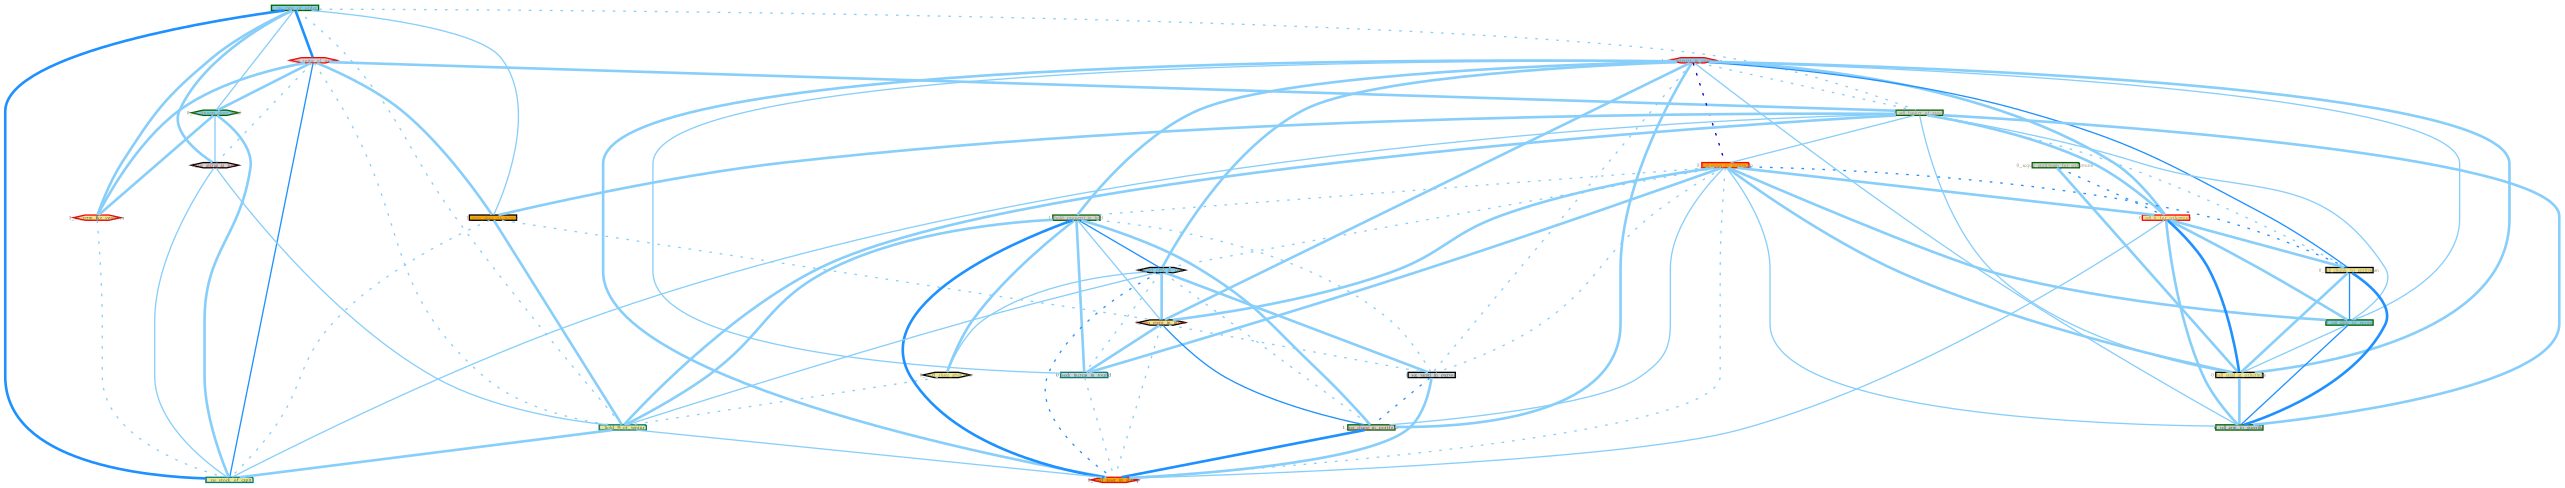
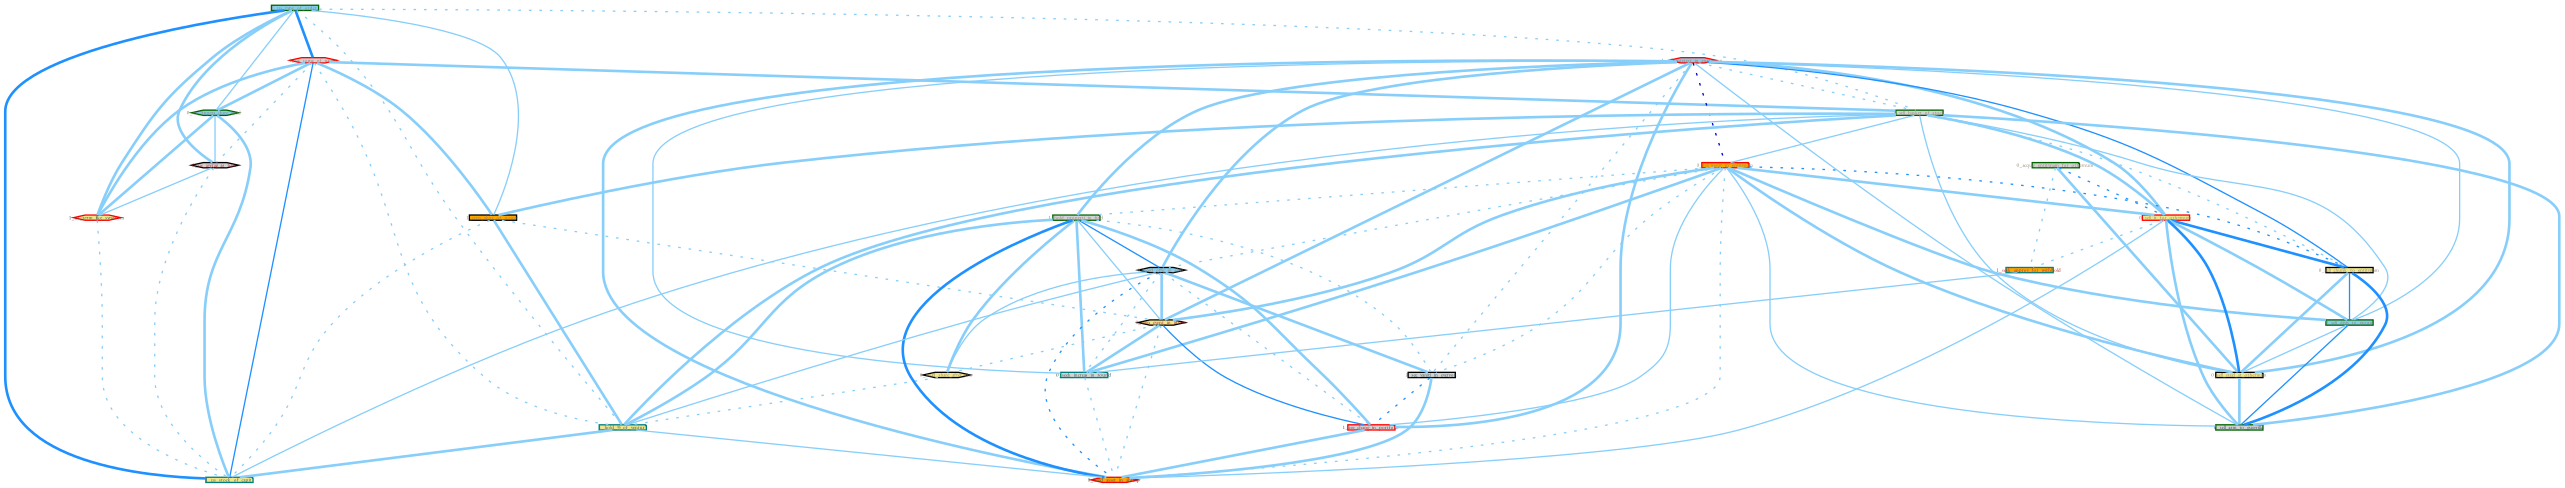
edge "0_sell_it_for_othernum" -- "0_sell_chunk_to_entitynam": color #87cefa -> #1e90ff
node "1_seek_approv_for_withhold": added
edge "0_us_averag_as_base" -- "1_us_stock_of_capit": style solid -> dotted
edge "0_us_averag_as_base" -- "1_hold_%_of_ventur": now "0_us_averag_as_base" -- "1_us_term_like_syndrom"
edge "0_seen_event_in_lifetim" -- "0_see_vaniti_in_everyon": now "0_seen_event_in_lifetim" -- "0_hold_share_after_the"
node "1_see_chang_in_portfolio": color darkgreen -> red
edge "1_see_chang_in_portfolio" -- "0_hold_asset_in_anticip": color #1e90ff -> #87cefa
